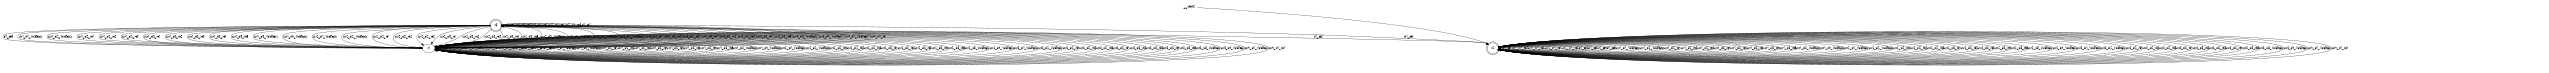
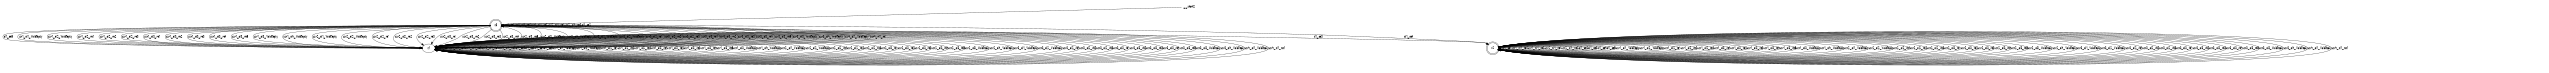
edge "__start2" -> "s2": now "__start2" -> "s0"
